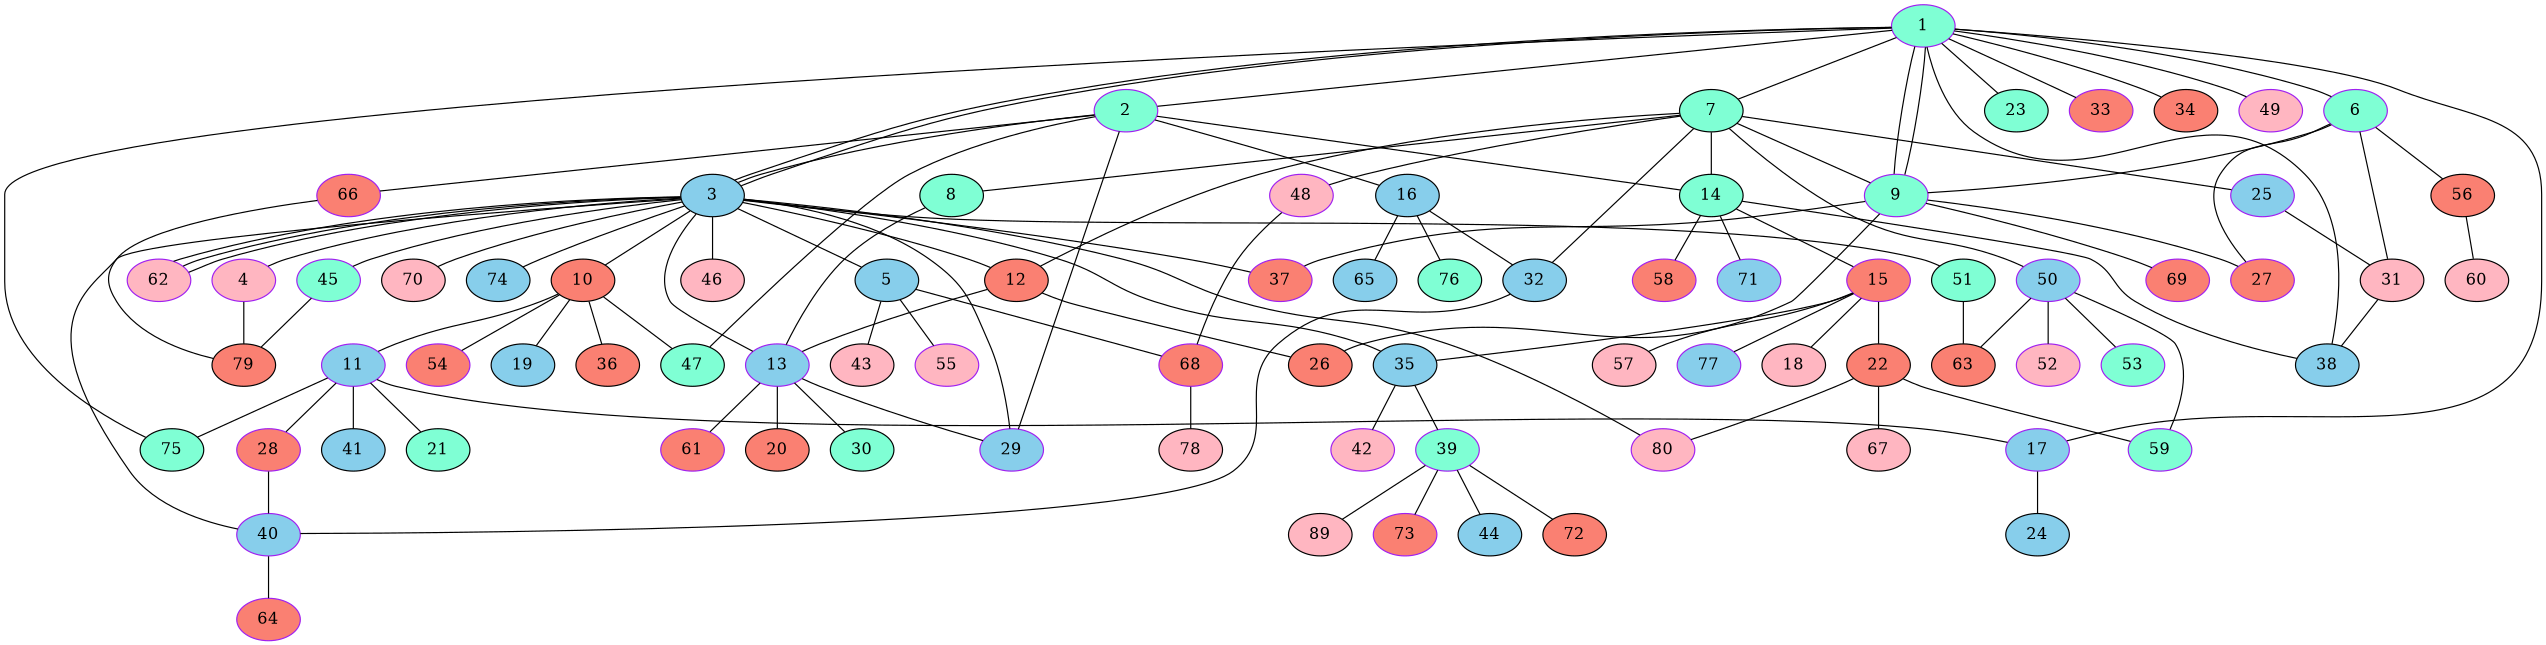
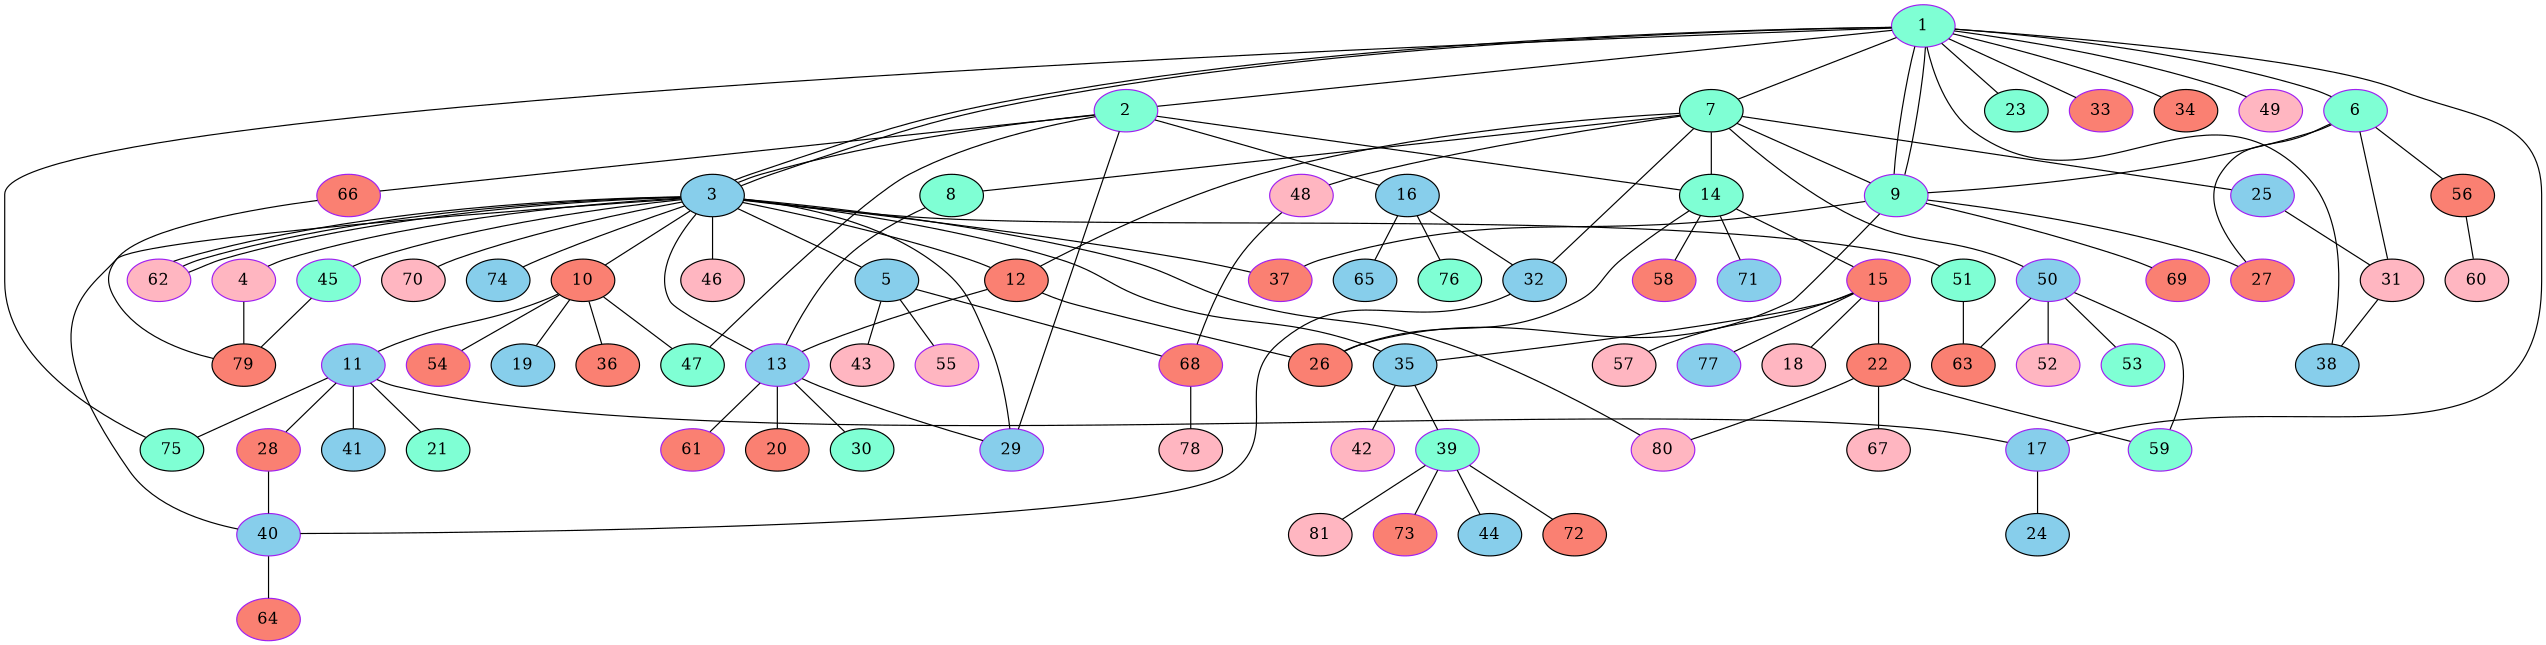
edge "14" -- "38": now "14" -- "26"
node "89": label "89" -> "81"
